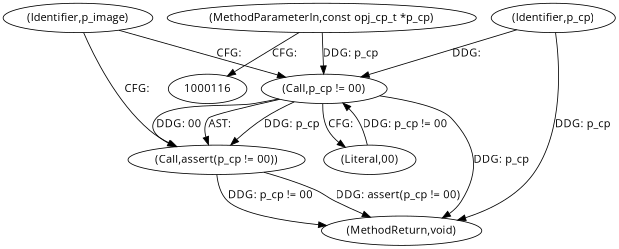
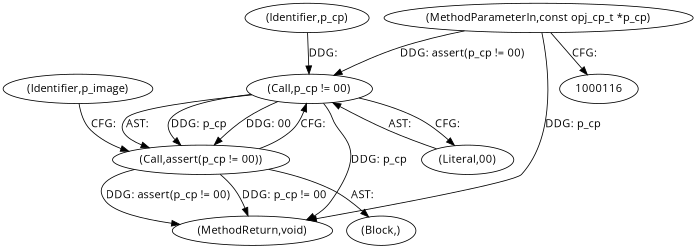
edge "(Identifier,p_image)" -> "(Call,p_cp != 00)": now "(Call,assert(p_cp != 00))" -> "(Call,p_cp != 00)"
edge "(MethodParameterIn,const opj_cp_t *p_cp)" -> "(Call,p_cp != 00)": label "DDG: p_cp" -> "DDG: assert(p_cp != 00)"
edge "(Literal,00)" -> "(Call,p_cp != 00)": label "DDG: p_cp != 00" -> "AST: "
edge "(Identifier,p_cp)" -> "(MethodReturn,void)": now "(MethodParameterIn,const opj_cp_t *p_cp)" -> "(MethodReturn,void)"
node "(Block,)": added
